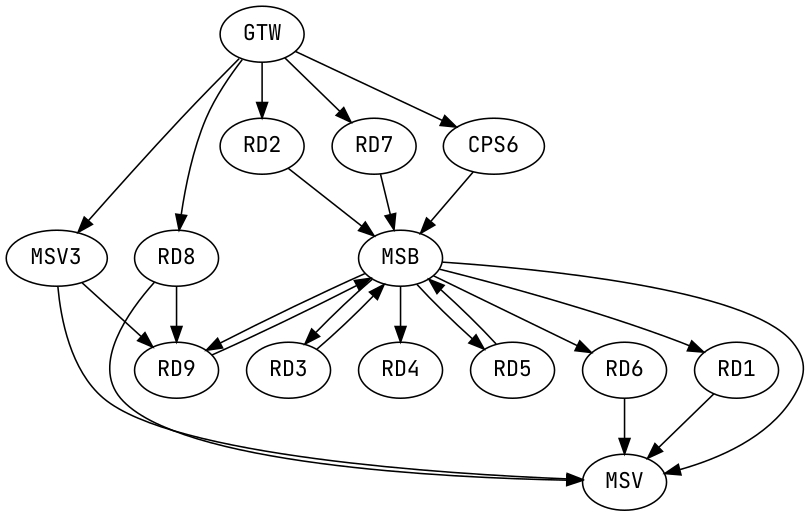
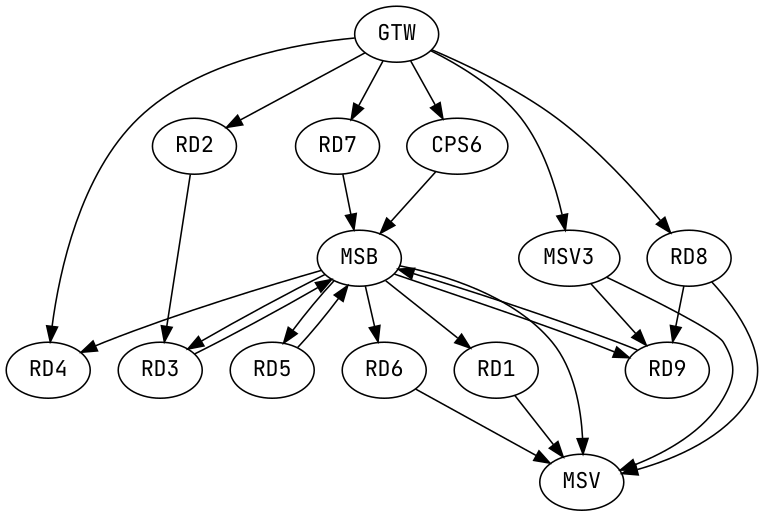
edge "GTW" -> "RD4": added
edge "RD2" -> "MSB": now "RD2" -> "RD3"
